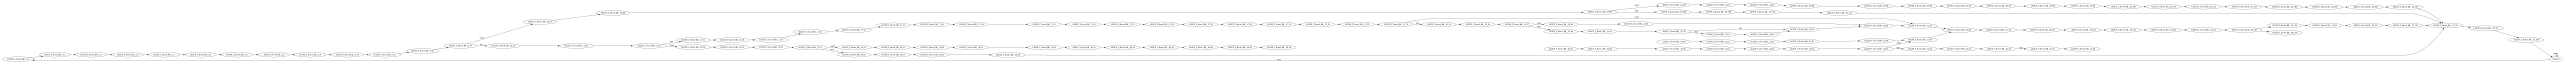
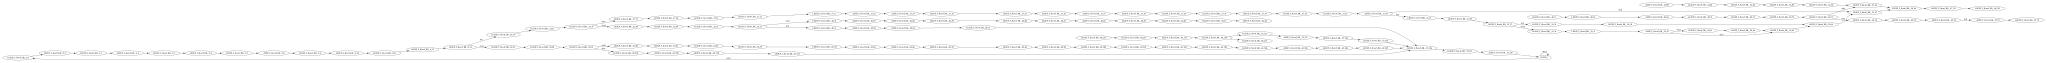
node "LEGUP_F_floorf_BB__68_114": removed
